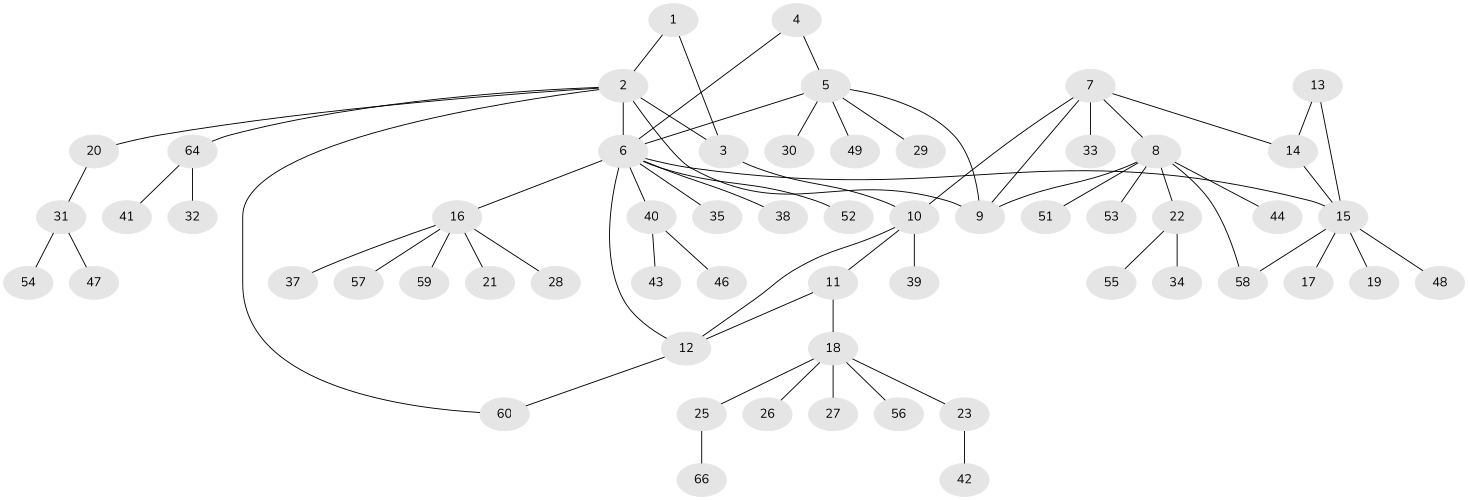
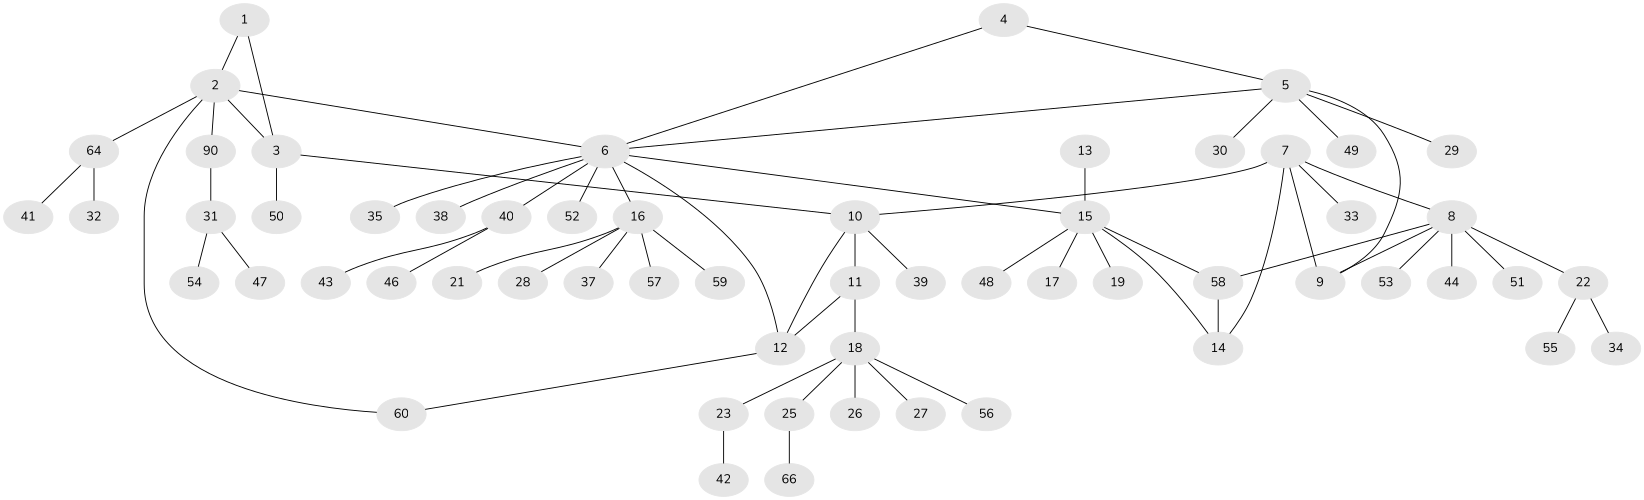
edge "13" -- "14": now "58" -- "14"
node "20": label "20" -> "90"
edge "2" -- "9": removed
node "50": added
